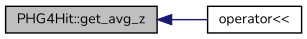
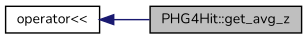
edge "operator<<" -> "PHG4Hit::get_avg_z": reversed
